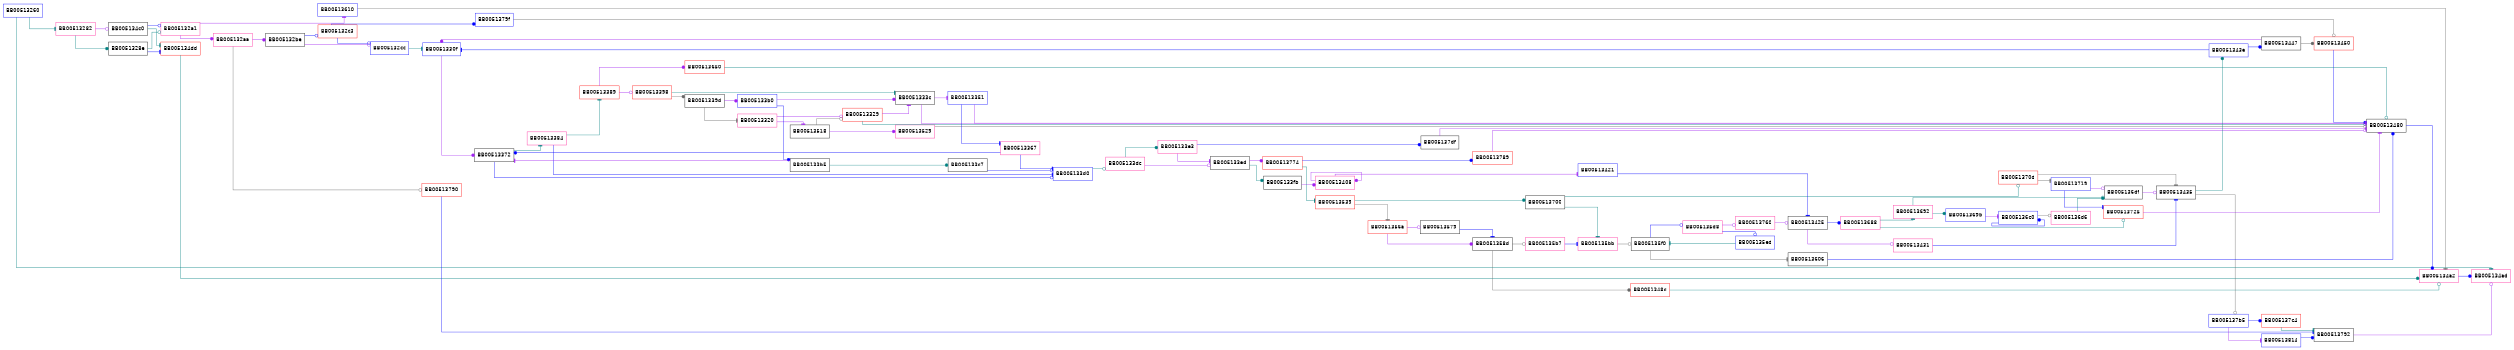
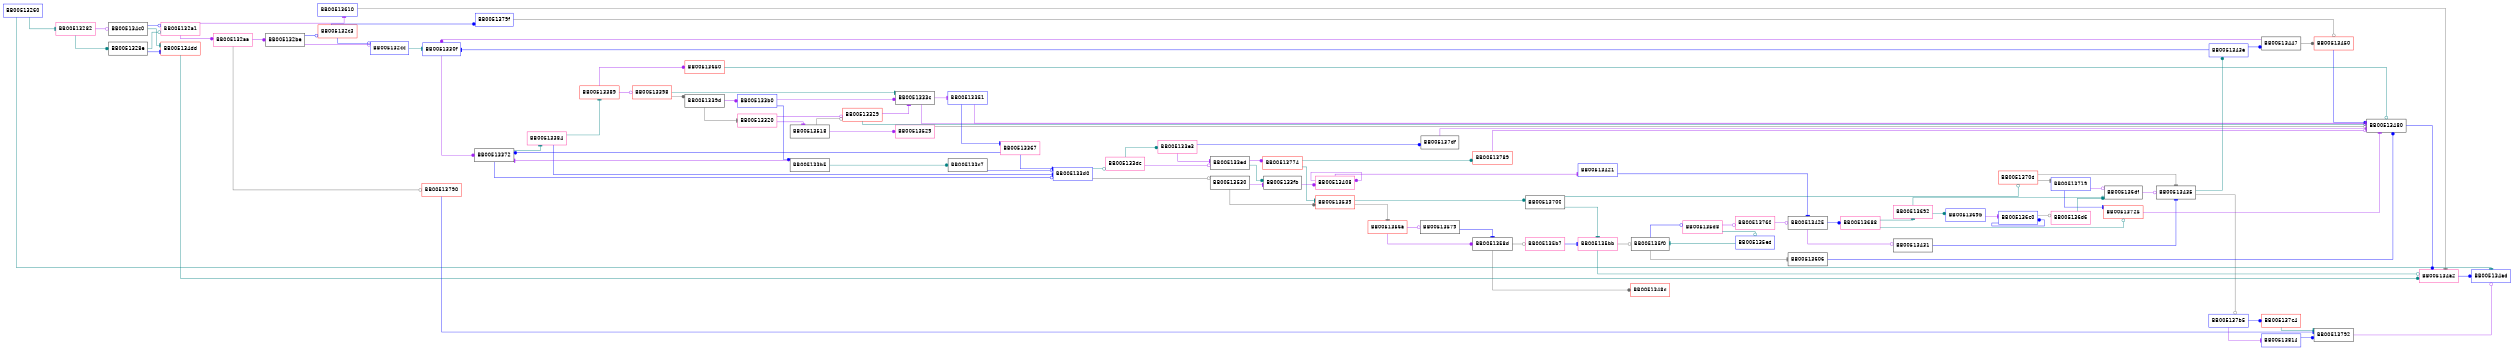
edge "BB00513774" -> "BB00513789": color blue -> teal
node "BB00513530": added
edge "BB005135d8" -> "BB005135ed": color blue -> teal
node "BB00513431": color deeppink -> black
node "BB005134ad": color deeppink -> blue
edge "BB0051348c" -> "BB005134a2": now "BB005135bb" -> "BB005134a2"
